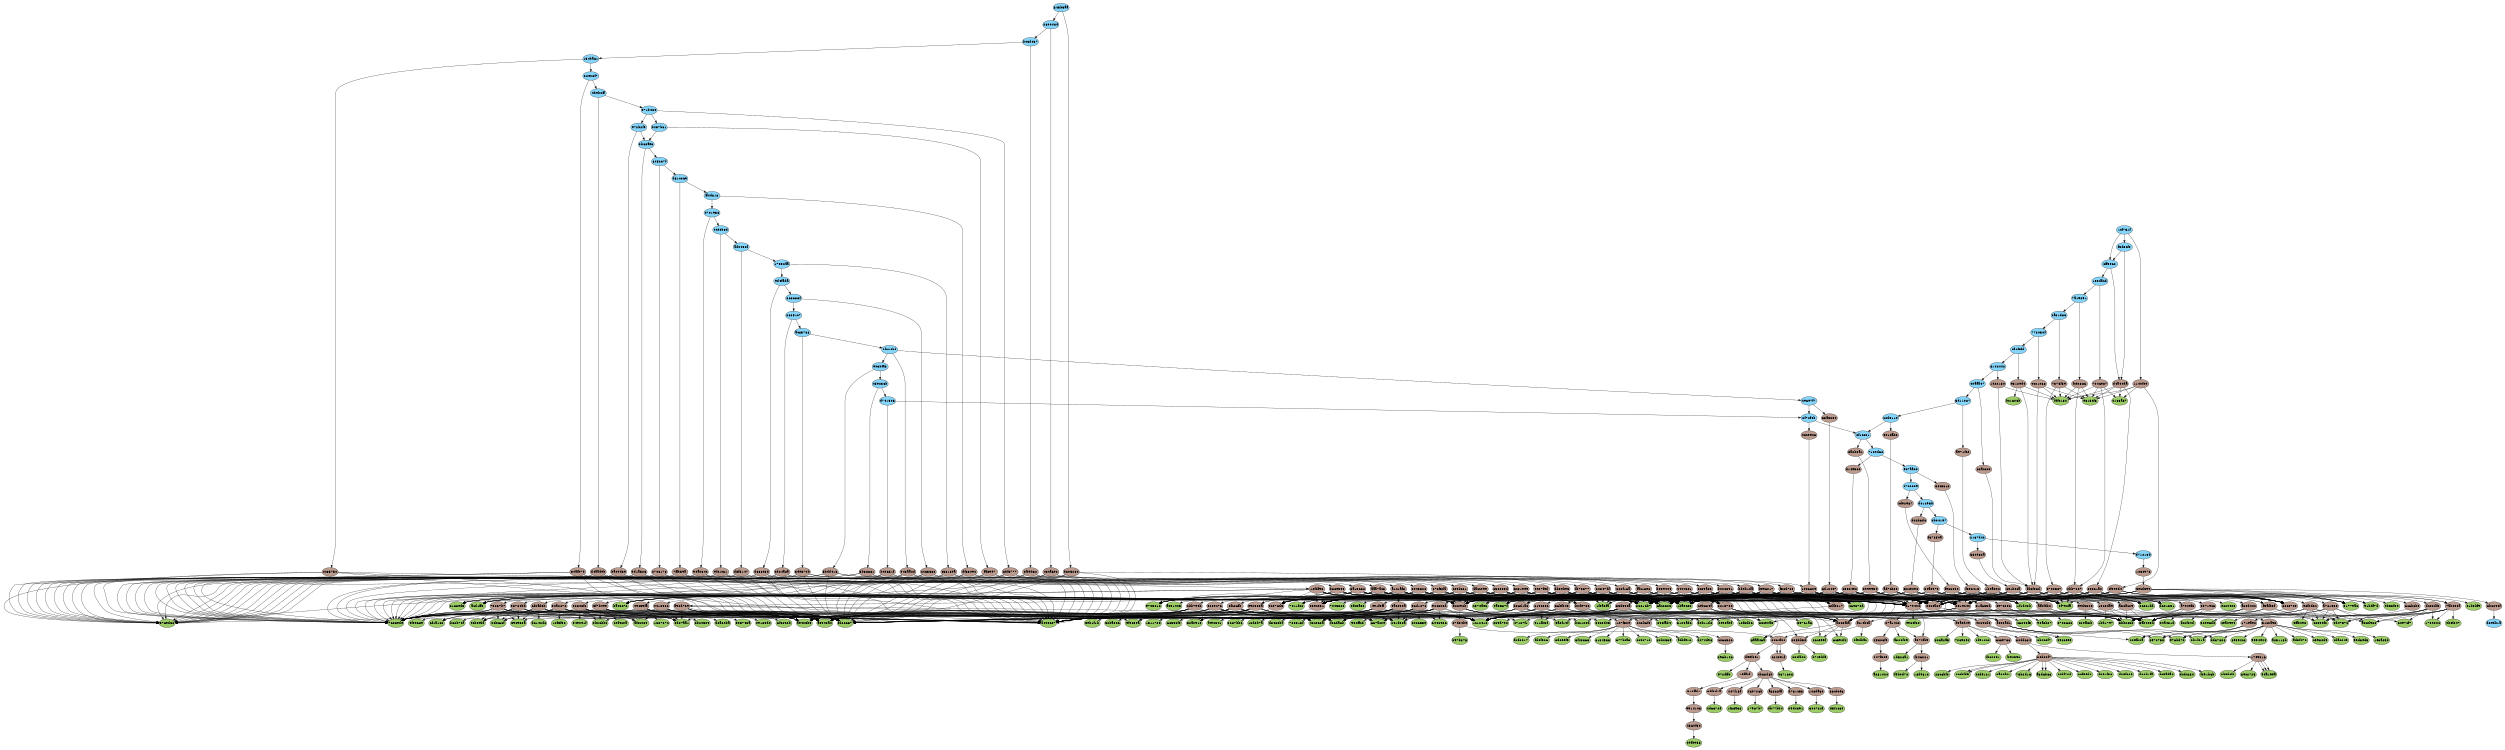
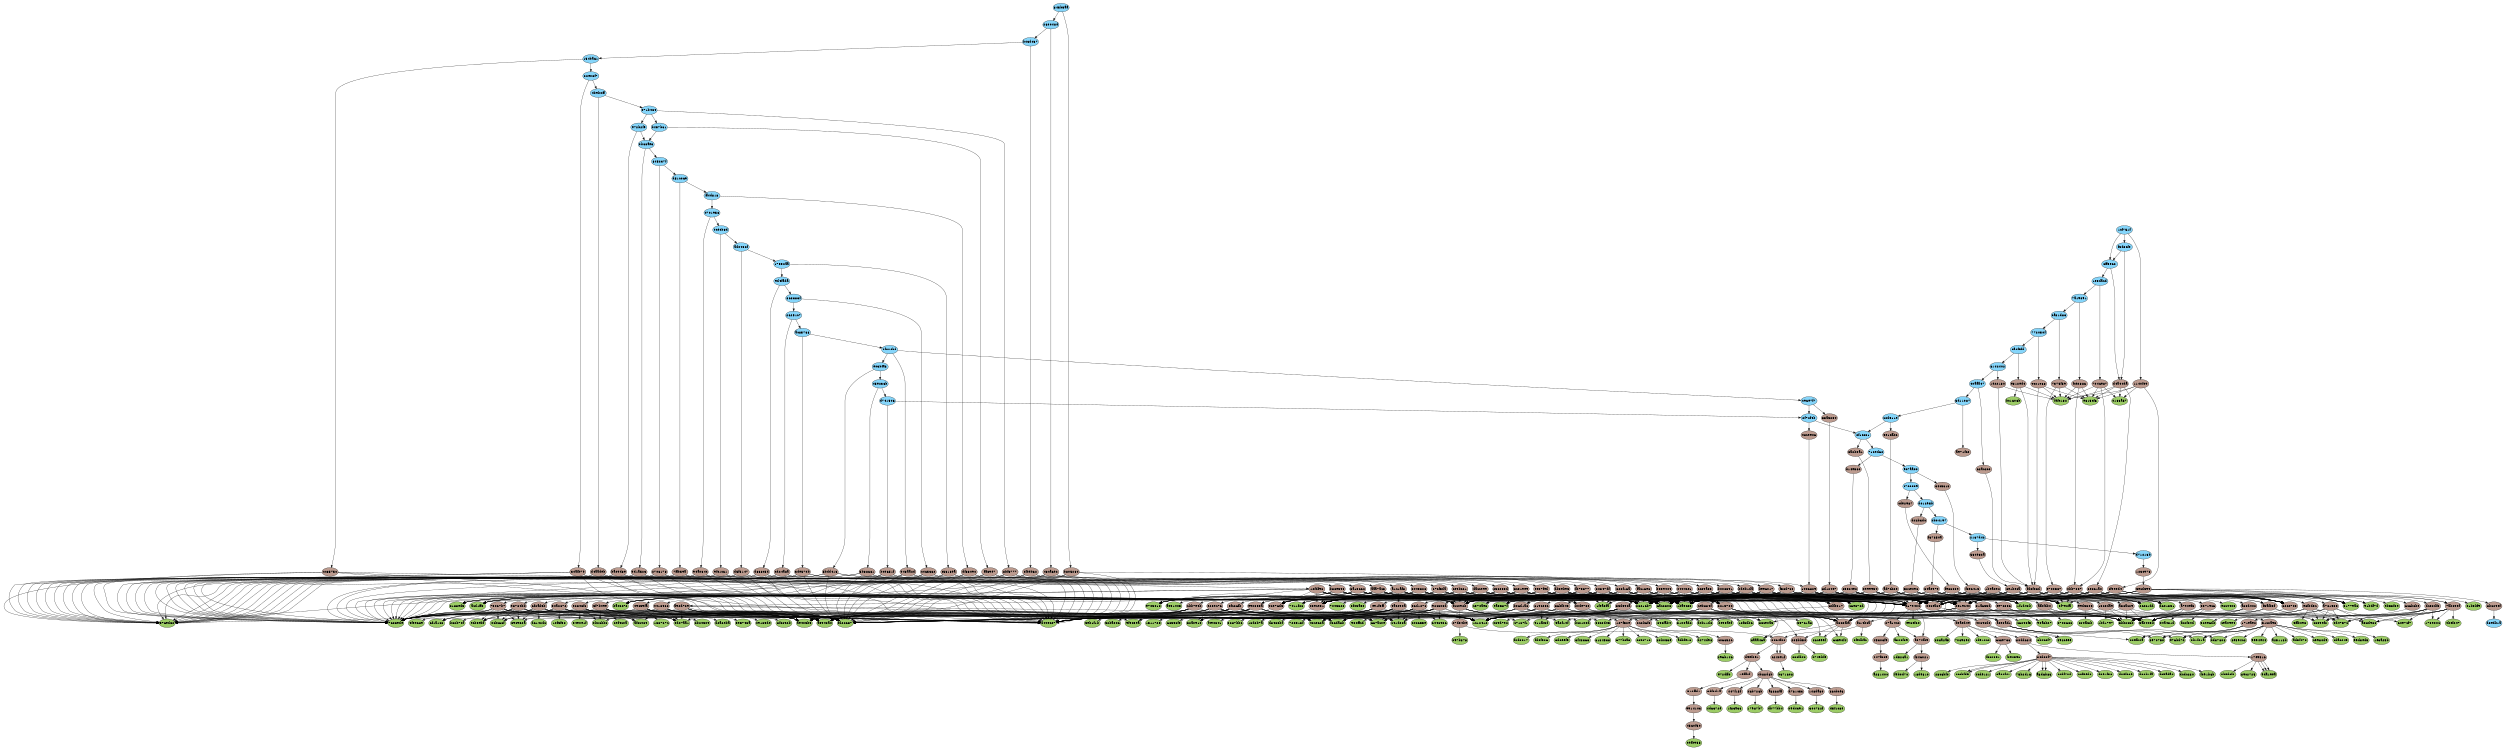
edge "a971fc0" -> "1b9a092": removed
edge "35d59ca" -> "a863fba": now "db3eb95" -> "a863fba"
